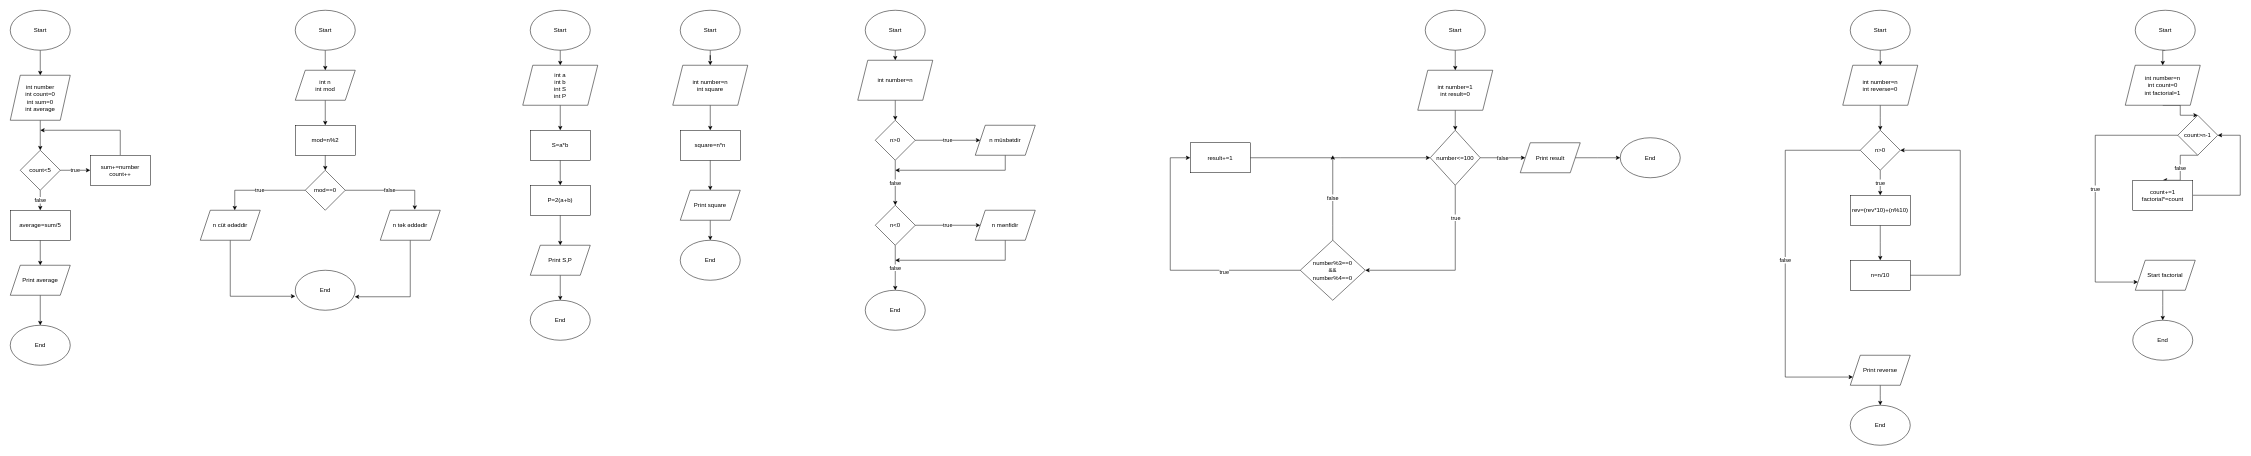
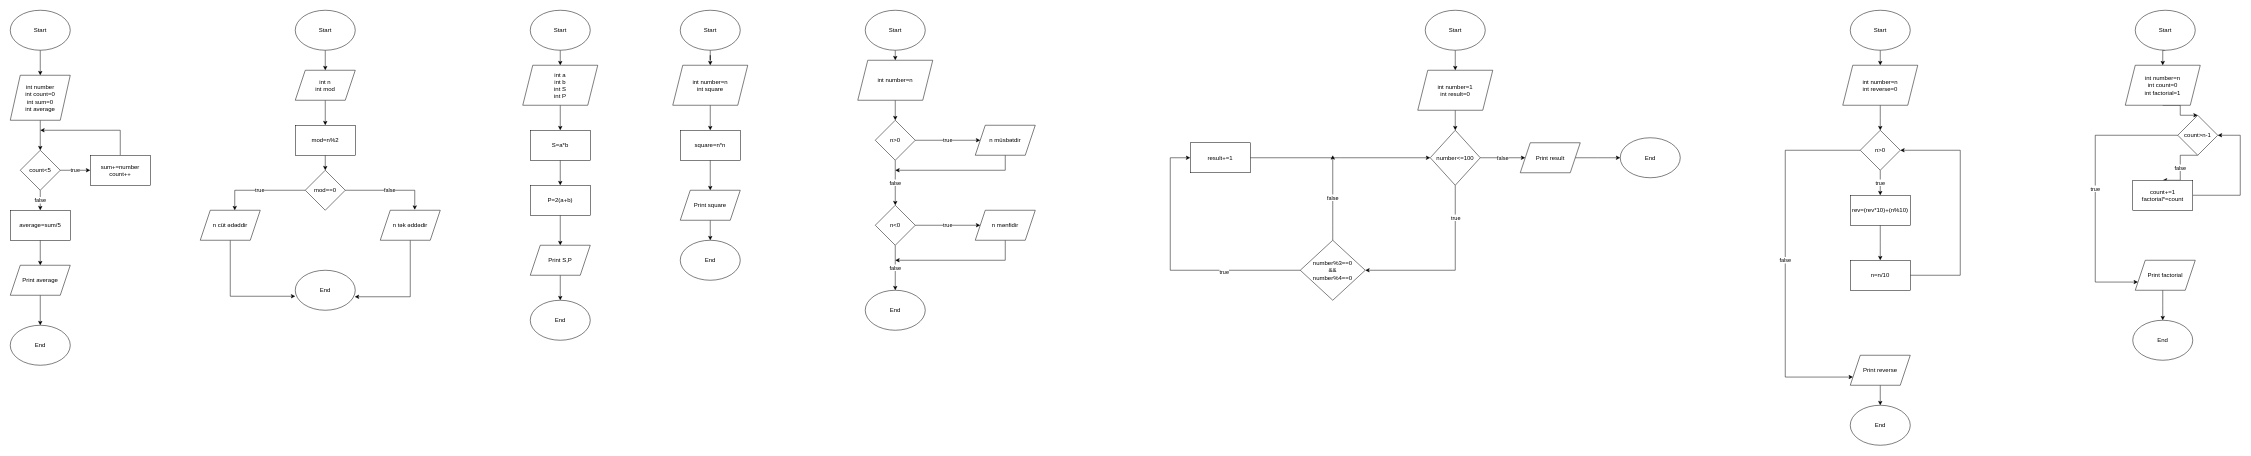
node "Start factorial": label "Start factorial" -> "Print factorial"
